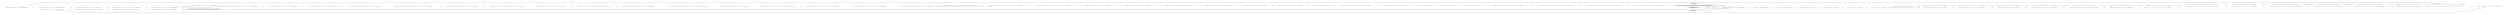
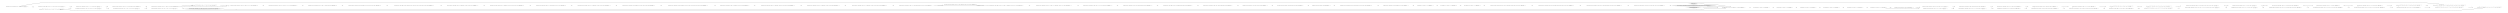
node "testMultipleClustering['1', '0', '0']": removed
